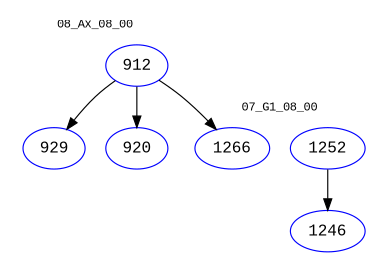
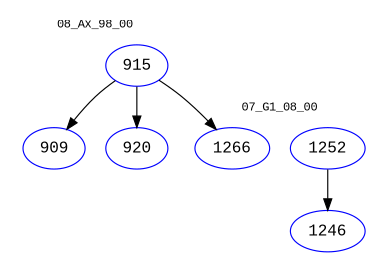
cluster "08_Ax_08_00": label "08_Ax_08_00" -> "08_Ax_98_00"
node "912": label "912" -> "915"
node "929": label "929" -> "909"
